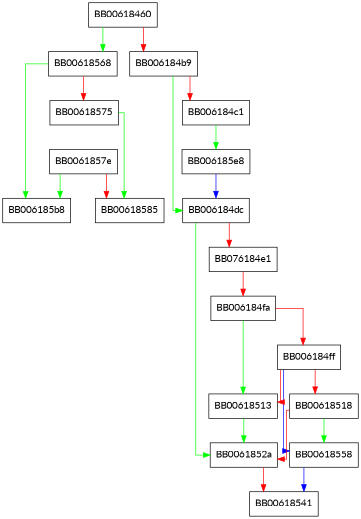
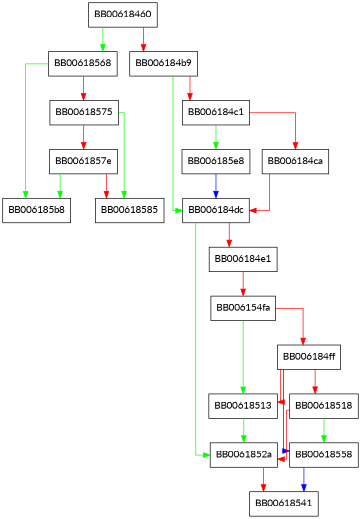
edge "BB00618575" -> "BB0061857e": added
node "BB006184ca": added
node "BB076184e1": label "BB076184e1" -> "BB006184e1"
node "BB006184fa": label "BB006184fa" -> "BB006154fa"
